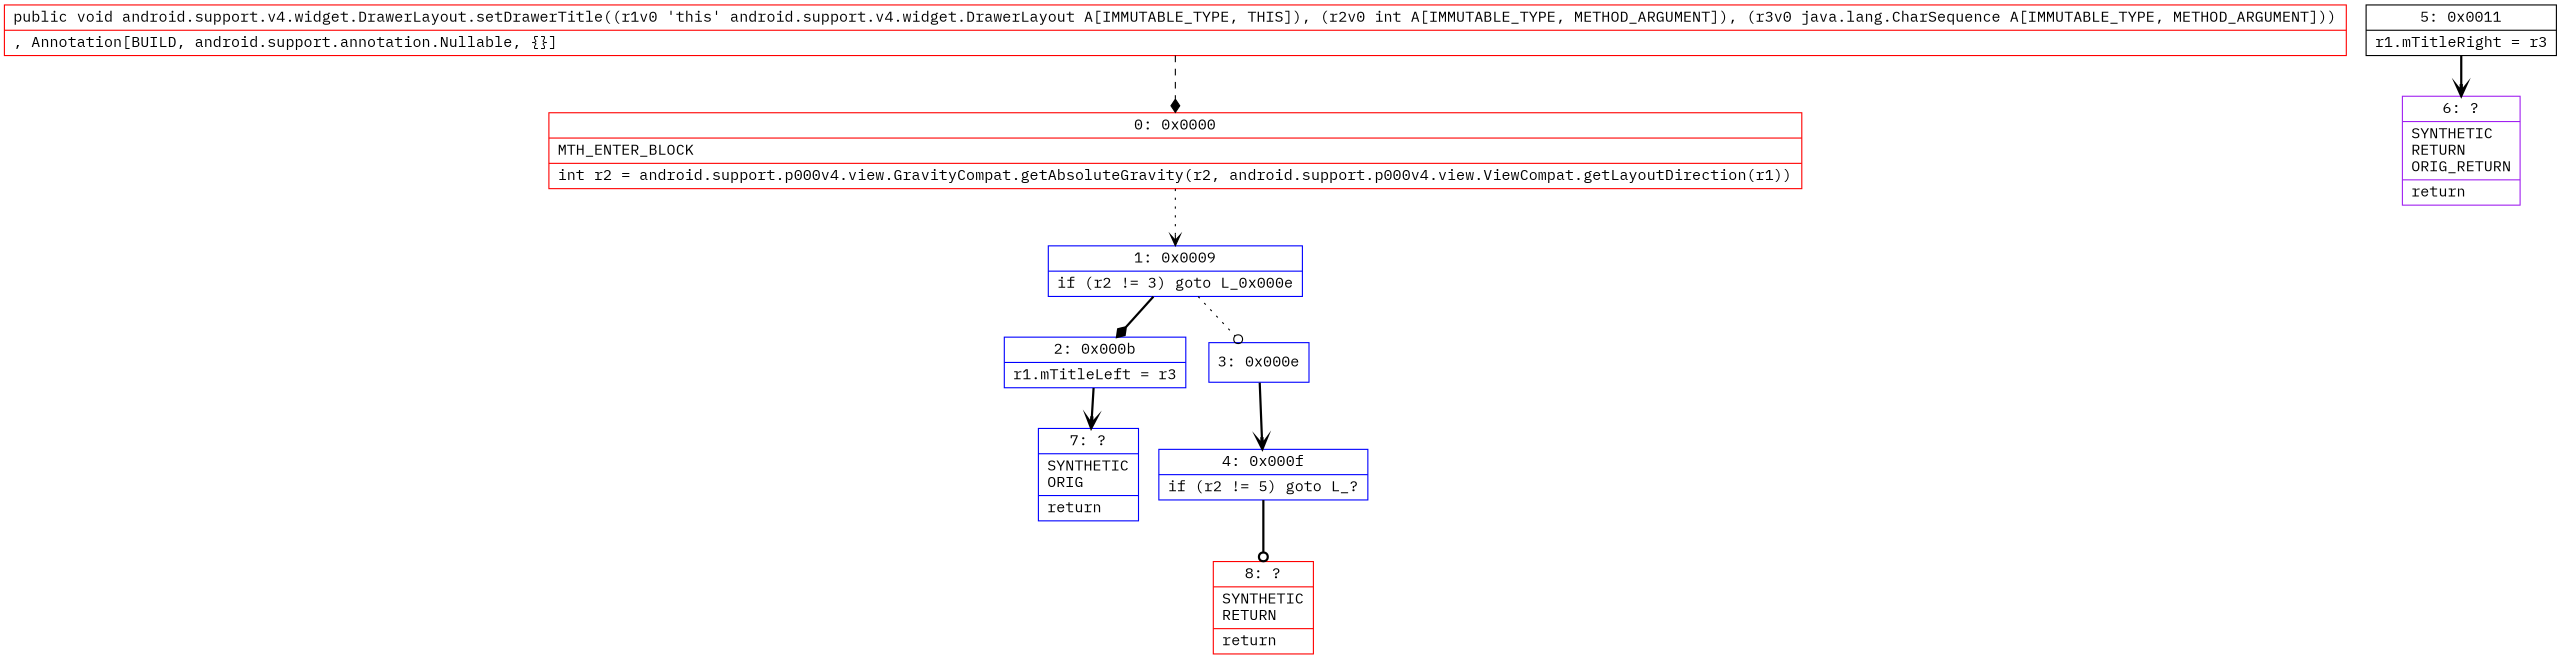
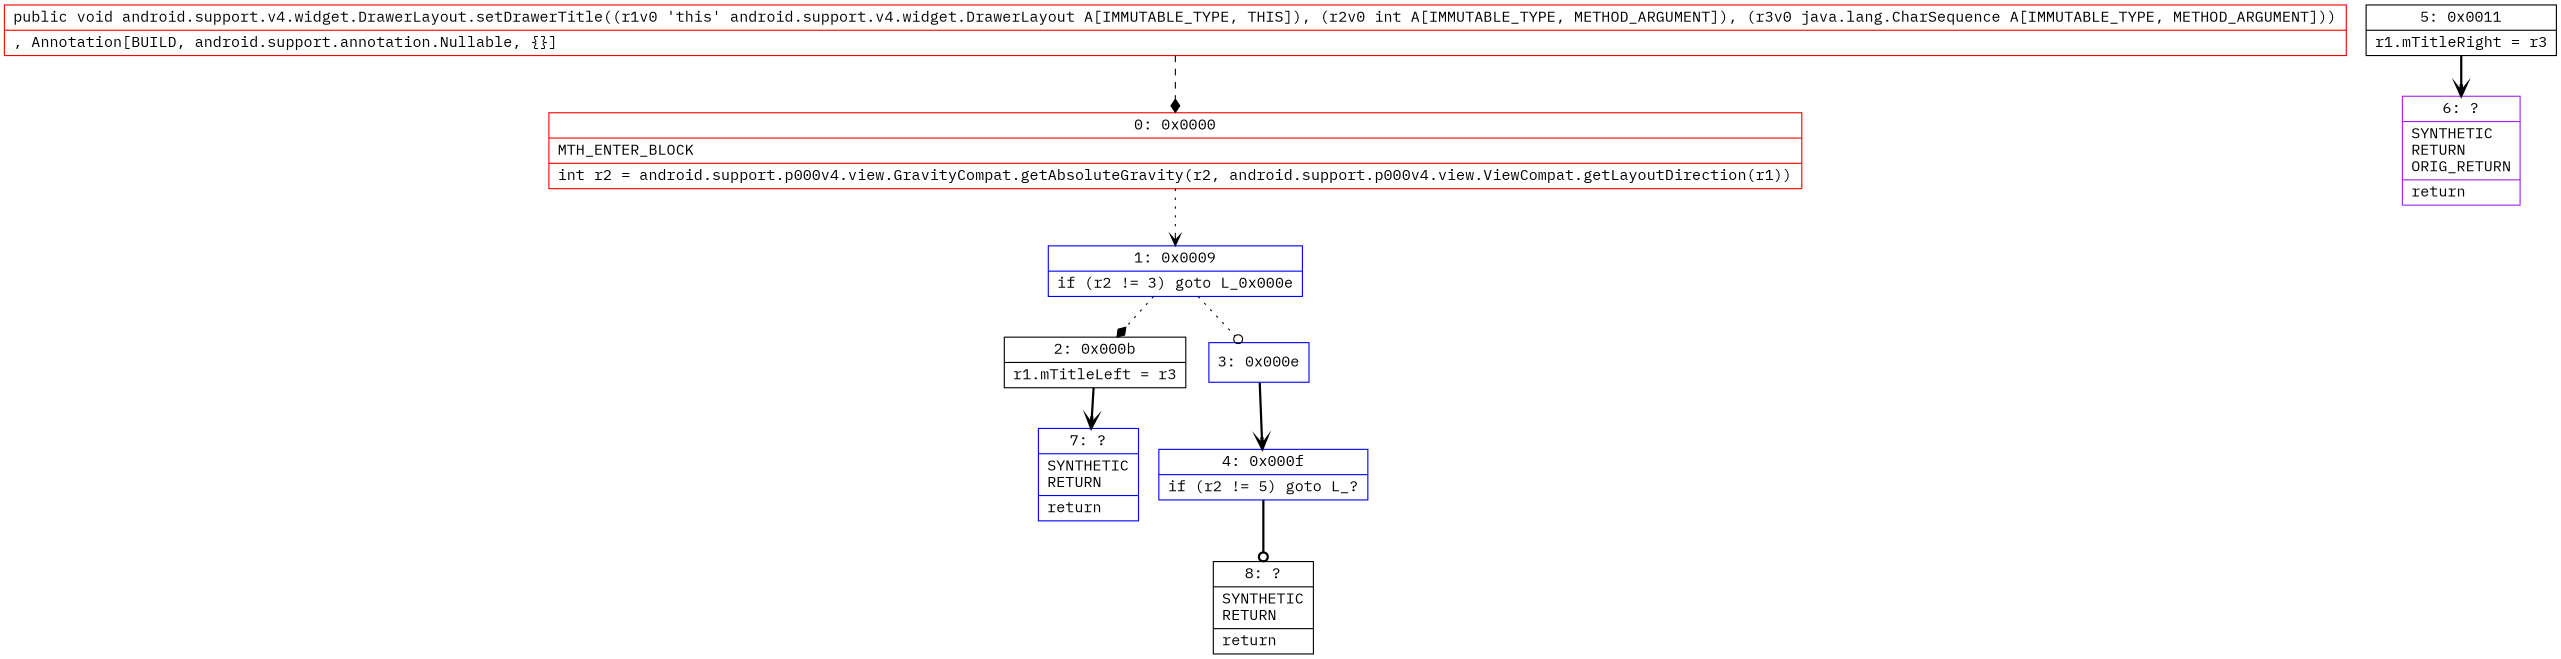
edge "1: 0x0009" -> "2: 0x000b": style bold -> dotted
node "2: 0x000b": color blue -> black
node "7: ?": text "ORIG" -> "RETURN"
node "8: ?": color red -> black
